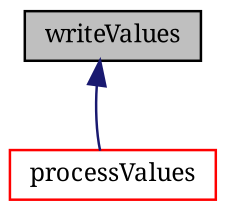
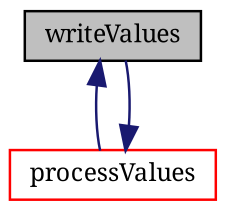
edge "writeValues" -> "processValues": added
